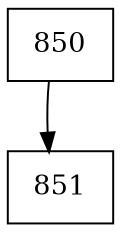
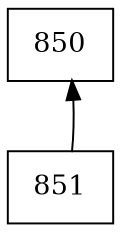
edge "850" -> "851": reversed
